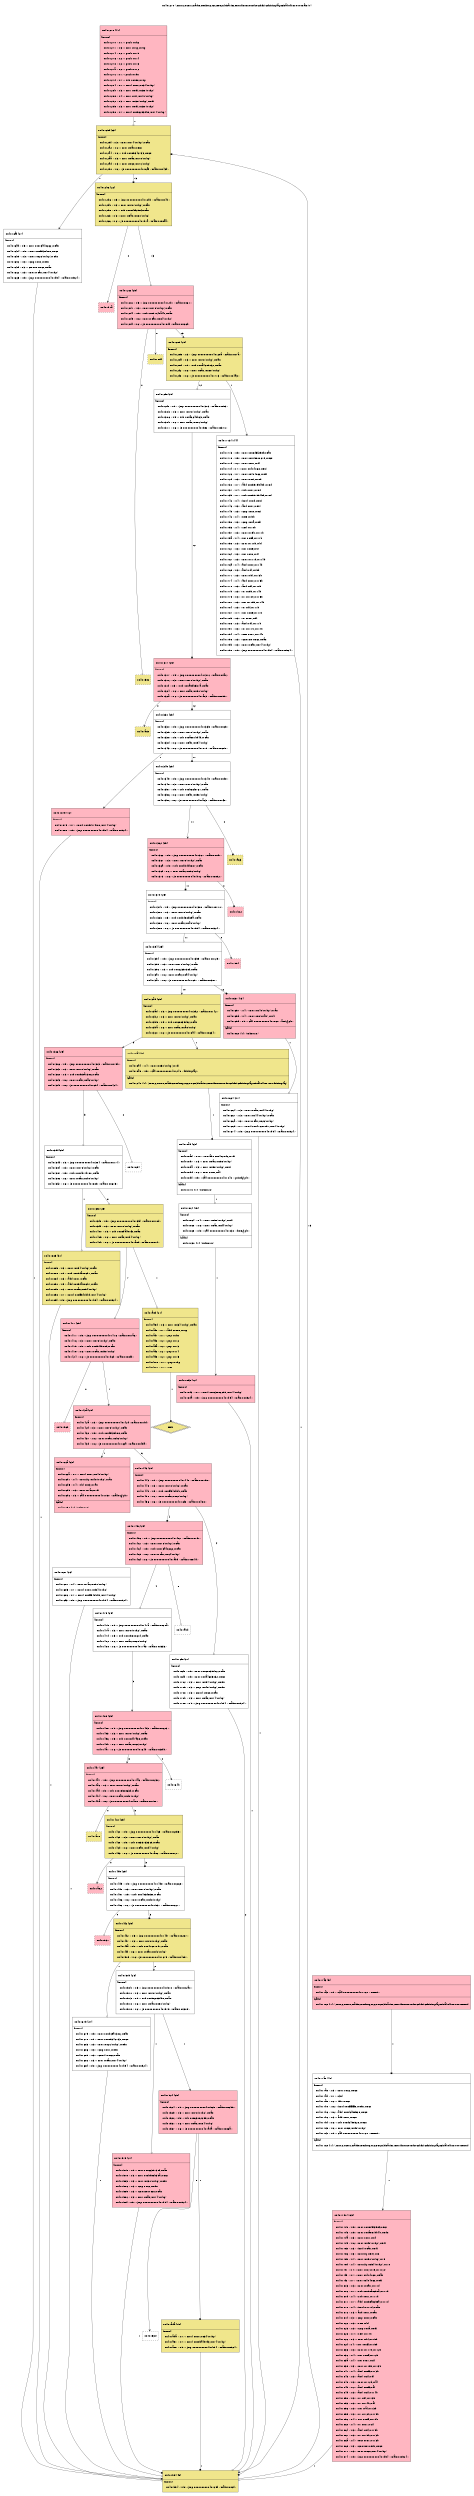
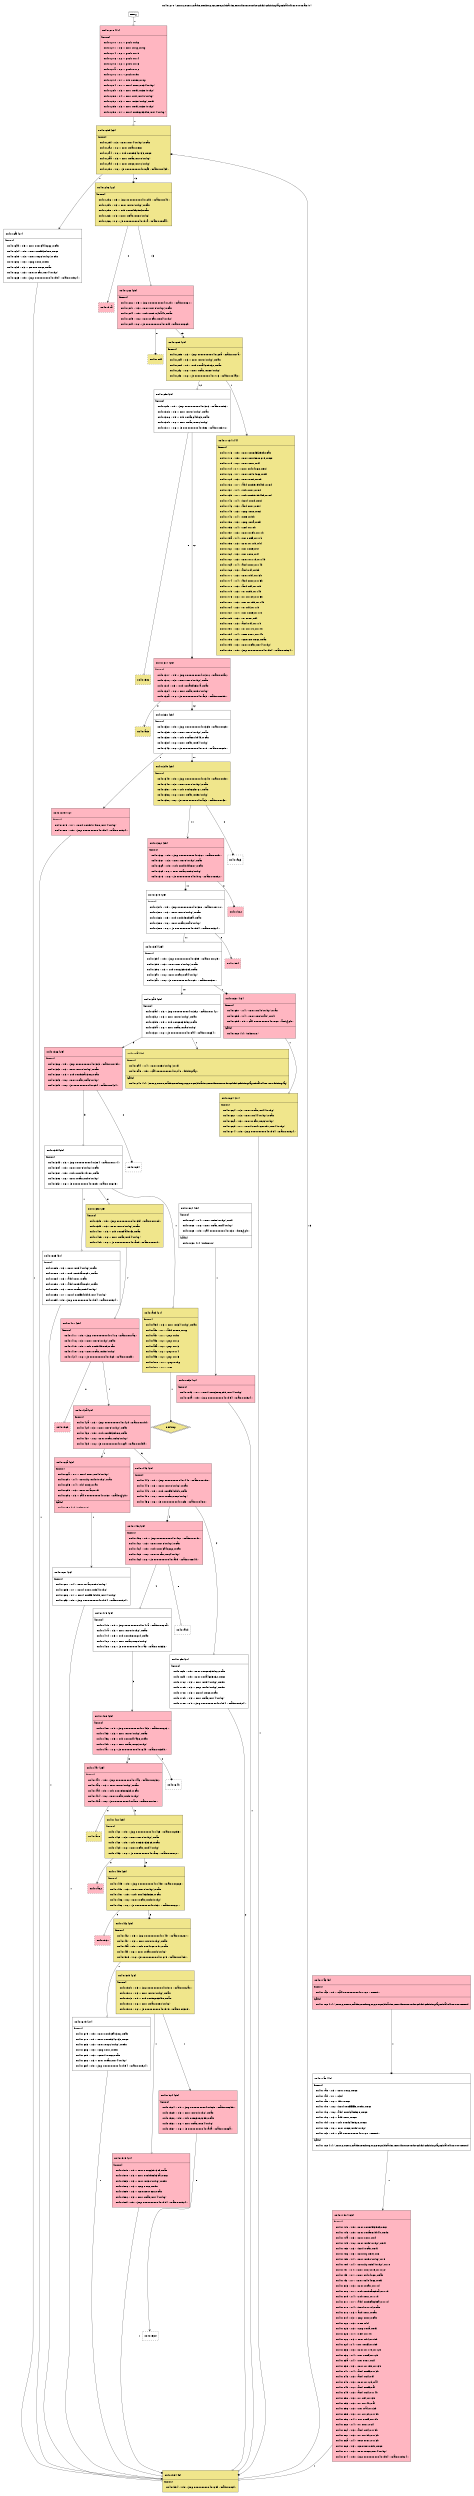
node "Entry": added
edge "0x4012cc [25]" -> "0x4018df": arrowhead vee -> box
edge "0x4012cc [25]" -> "0x4015ec": now "0x4012fe [25]" -> "0x4015ec"
node "0x401713 [144]": fillcolor white -> khaki
node "0x401349 [25]": fillcolor white -> khaki
node "0x401a63": fillcolor khaki -> white
edge "0x401394 [25]" -> "0x401657 [13]": label " 12" -> " 1"
node "0x4013ad [25]": fillcolor khaki -> white
node "0x401664 [21]": fillcolor white -> khaki
edge "0x4013c6 [25]" -> "0x401694": arrowhead odot -> box
node "0x4018ad [23]": removed
edge "0x4013f8 [25]" -> "0x401aed [21]": now "0x4013df [25]" -> "0x401aed [21]"
node "0x401885 [31]": fillcolor khaki -> white
node "Exit": label "Exit" -> "Desktop"
edge "0x4016ca [23]" -> "0x4016e1 [23]": added, label "1"
edge "0x401713 [144]" -> "0x401b94 [5]": removed, label "1"
edge "0x40148e [25]" -> "0x40164b": arrowhead vee -> box
node "0x4014d9 [25]": fillcolor white -> khaki
edge "0x4014f2 [25]" -> "0x40150b [25]": removed, label "2"
node "0x40150b [25]": fillcolor white -> khaki
node "0x401ada [19]": removed
